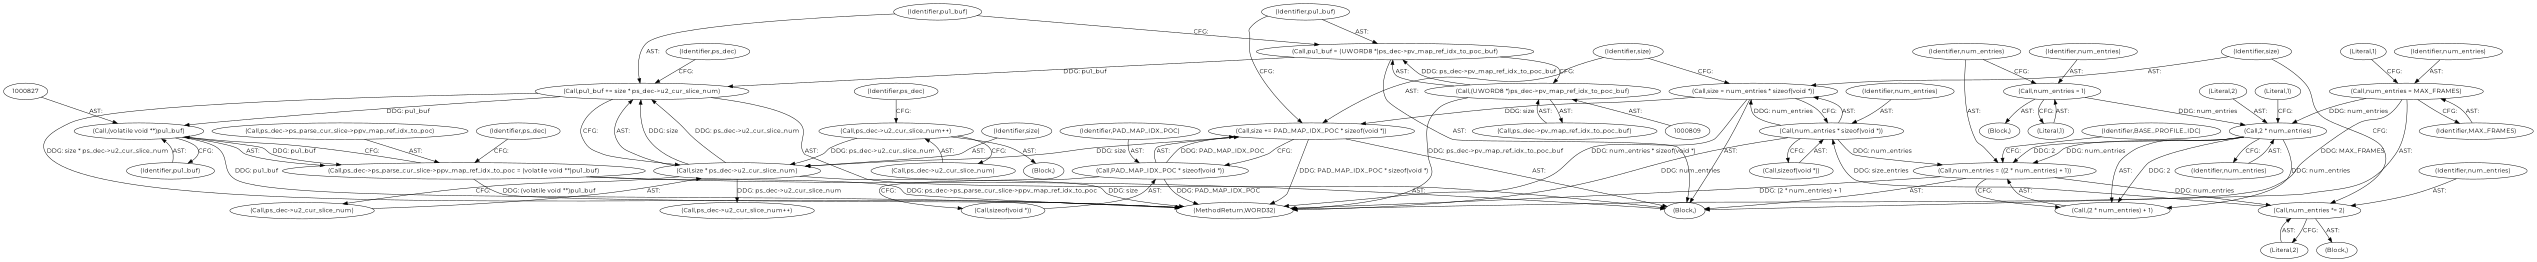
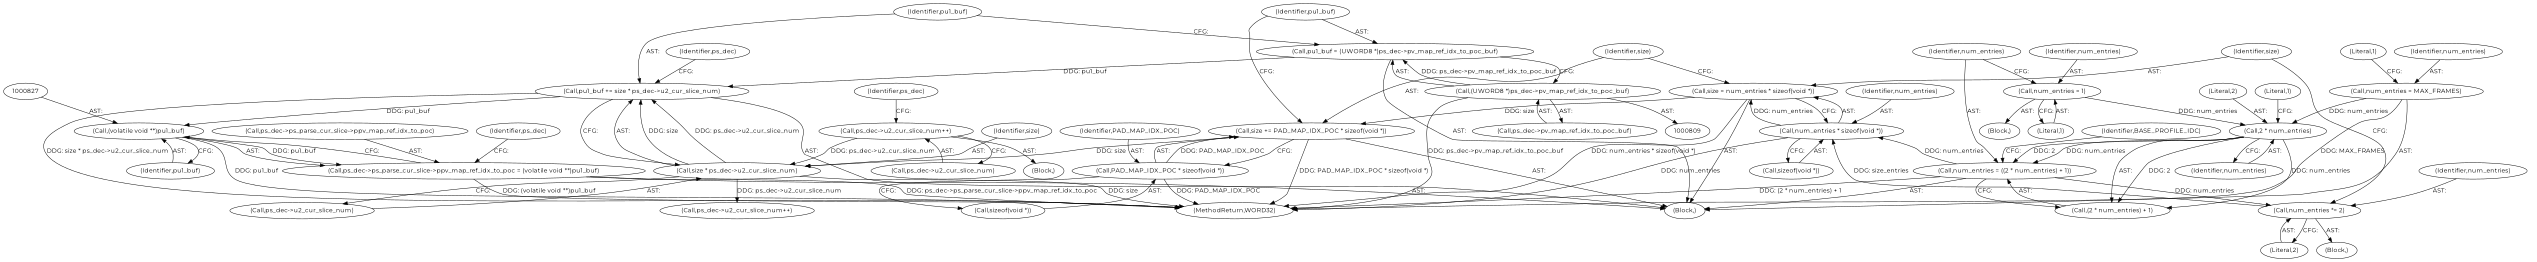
edge "1000809" -> "(Call,(UWORD8 *)ps_dec->pv_map_ref_idx_to_poc_buf)": reversed
node "(Identifier,MAX_FRAMES)": removed
edge "(Call,num_entries * sizeof(void *))" -> "(Call,num_entries = ((2 * num_entries) + 1))": reversed
